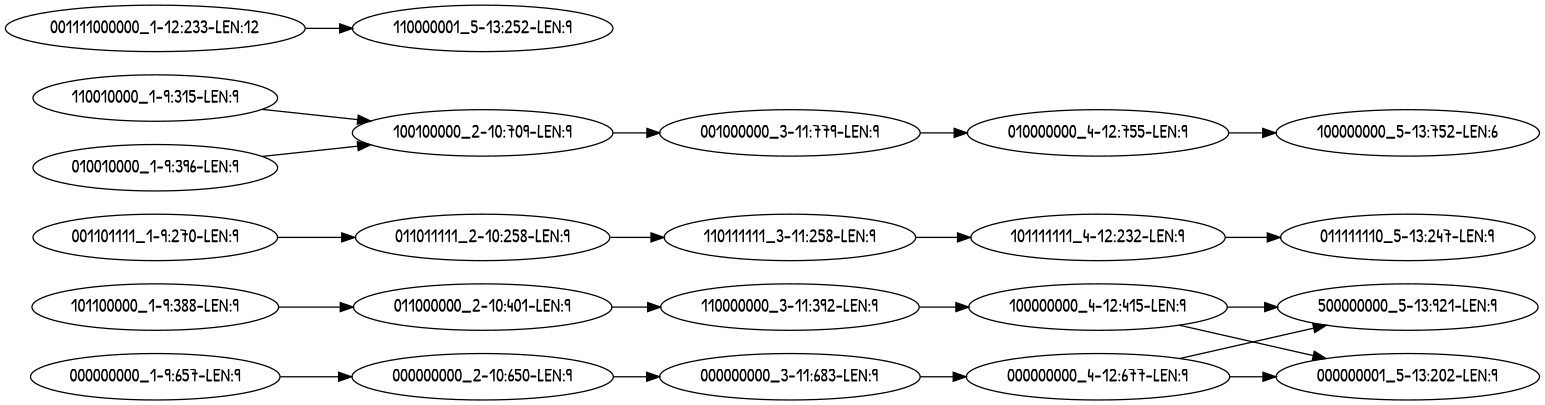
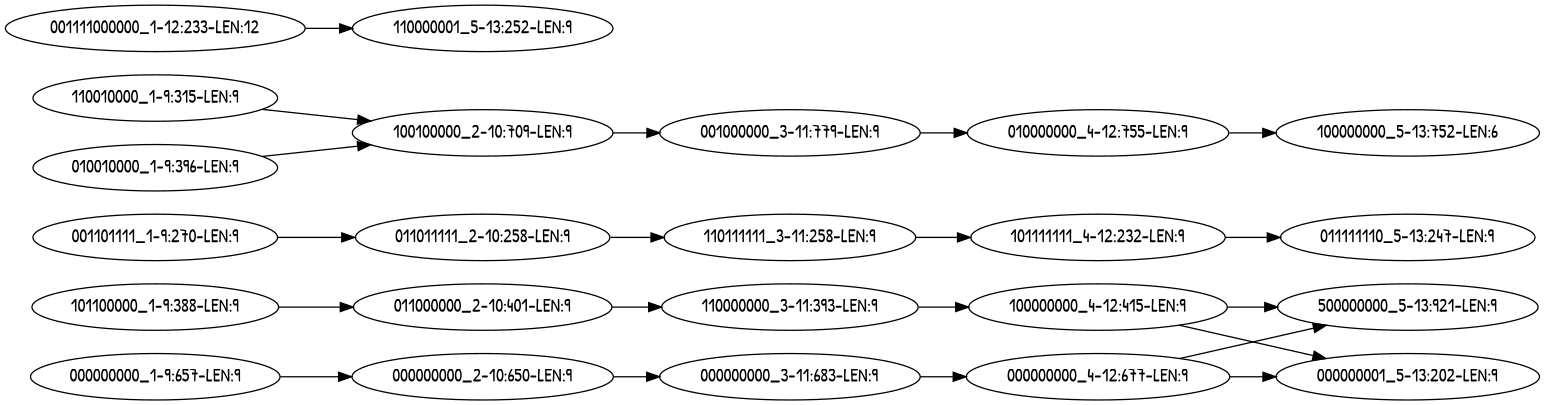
node "110000000_3-11:392-LEN:9": label "110000000_3-11:392-LEN:9" -> "110000000_3-11:393-LEN:9"
